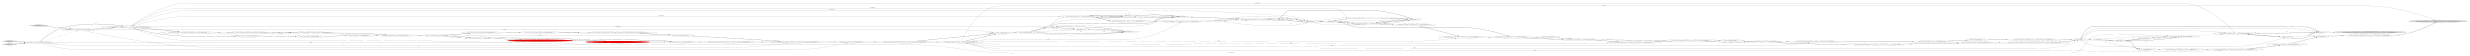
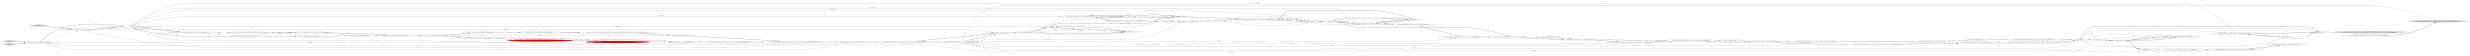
node "driver.flushState()@@@68@@@['1', '1', '0']": removed
